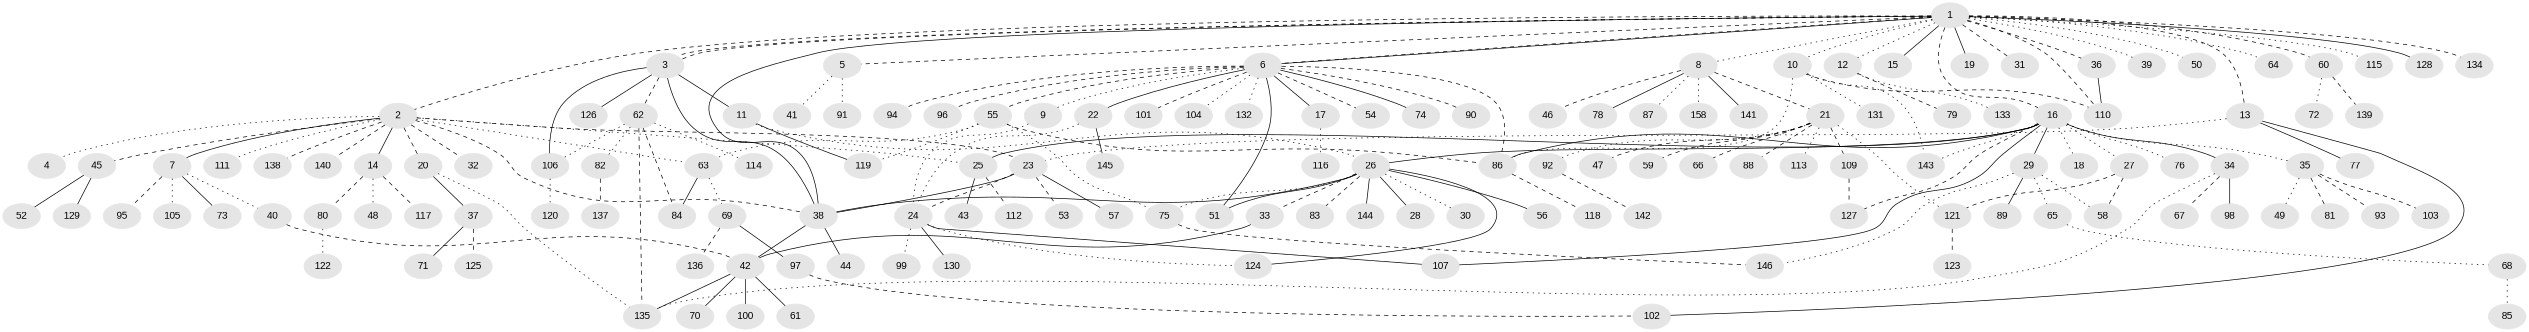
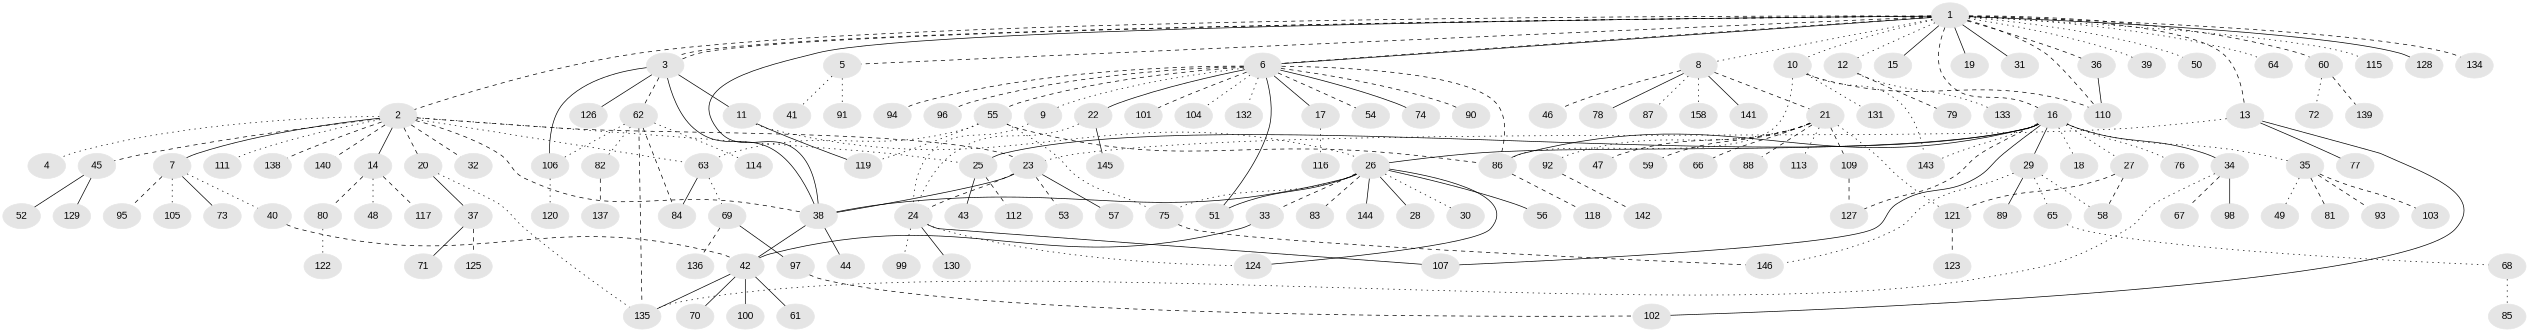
edge "1" -- "31": style dashed -> solid
